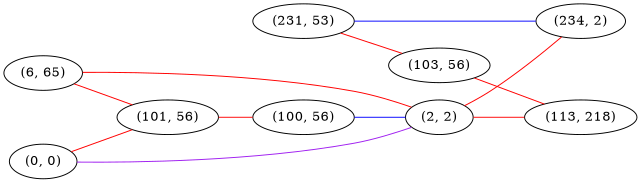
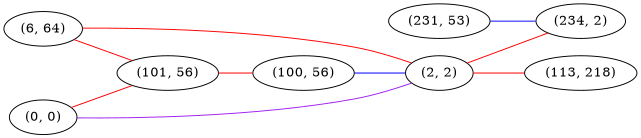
node "(103, 56)": removed
node "(6, 65)": label "(6, 65)" -> "(6, 64)"
